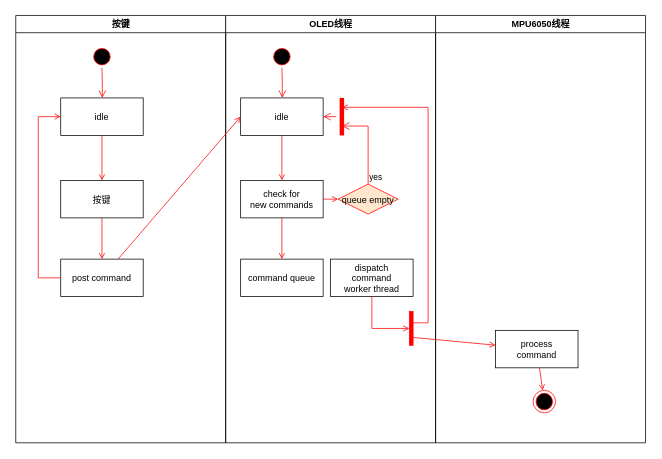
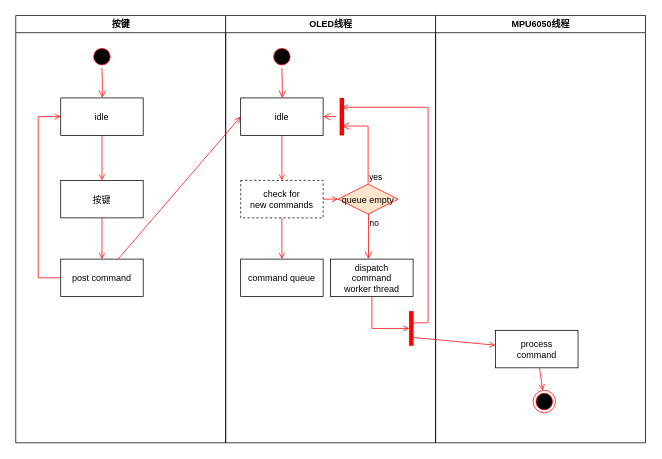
node "check for new commands": style solid -> dashed
edge "queue empty" -> "dispatch command worker thread": added, label "no"
